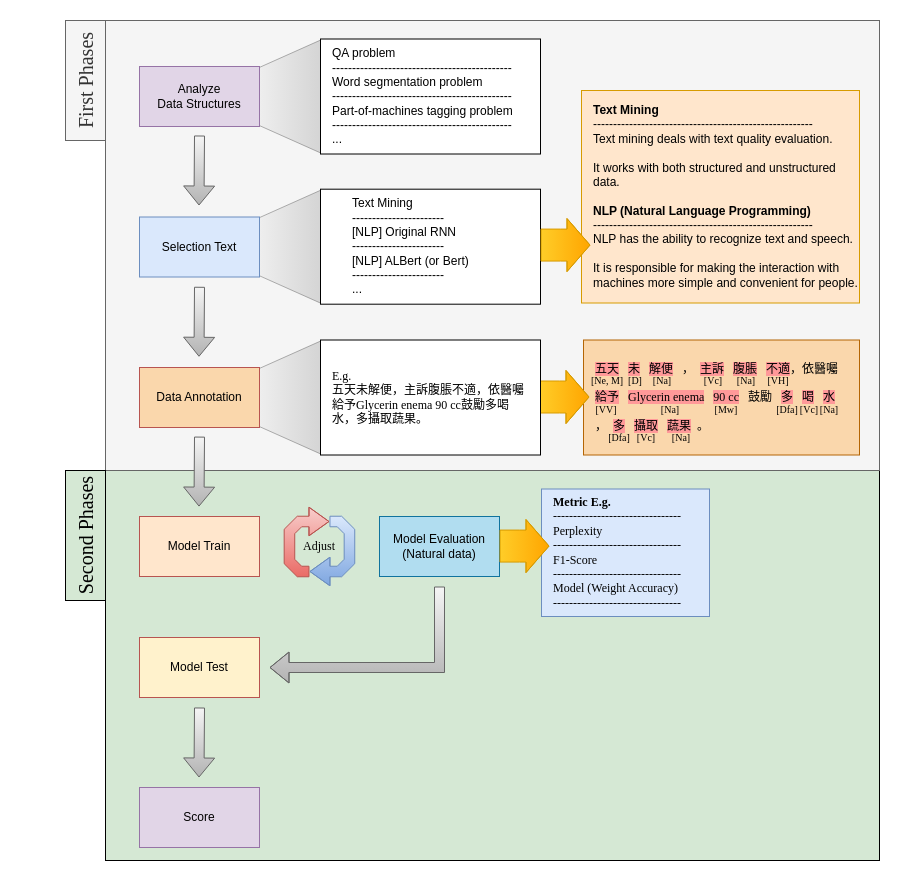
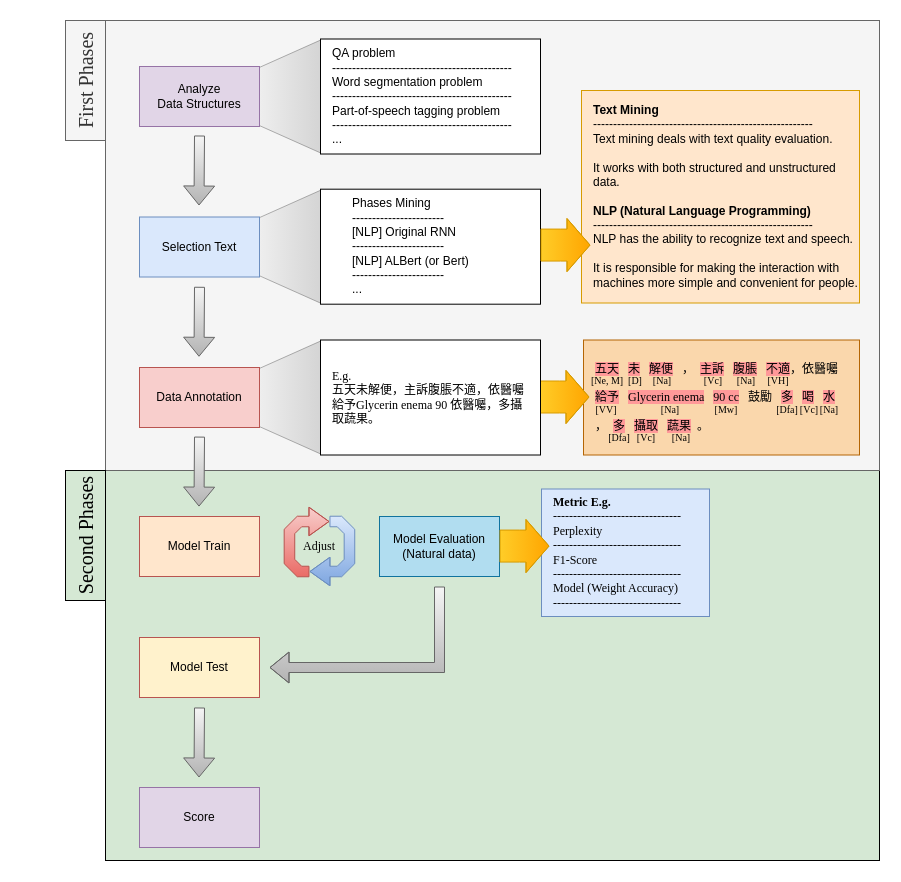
node "QA problem --------------------------------------------- Word segmentation problem --------------------------------------------- Part-of-machines tagging problem --------------------------------------------- ...": label "QA problem --------------------------------------------- Word segmentation problem --------------------------------------------- Part-of-machines tagging problem --------------------------------------------- ..." -> "QA problem --------------------------------------------- Word segmentation problem --------------------------------------------- Part-of-speech tagging problem --------------------------------------------- ..."
node "Text Mining ----------------------- [NLP] Original RNN ----------------------- [NLP] ALBert (or Bert) ----------------------- ...": label "Text Mining ----------------------- [NLP] Original RNN ----------------------- [NLP] ALBert (or Bert) ----------------------- ..." -> "Phases Mining ----------------------- [NLP] Original RNN ----------------------- [NLP] ALBert (or Bert) ----------------------- ..."
node "Data Annotation": fillcolor #fad7ac -> #f8cecc
node "E.g. 五天未解便，主訴腹脹不適，依醫囑給予Glycerin enema 90 cc鼓勵多喝水，多攝取蔬果。": label "E.g. 五天未解便，主訴腹脹不適，依醫囑給予Glycerin enema 90 cc鼓勵多喝水，多攝取蔬果。" -> "E.g. 五天未解便，主訴腹脹不適，依醫囑給予Glycerin enema 90 依醫囑，多攝取蔬果。"
